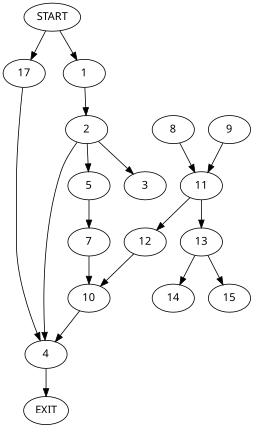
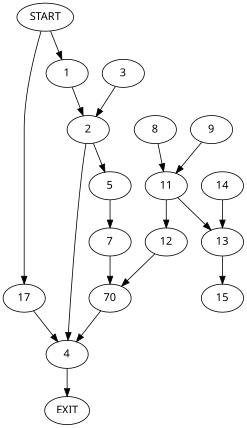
edge "2" -> "3": reversed
edge "13" -> "14": reversed
node "10": label "10" -> "70"
